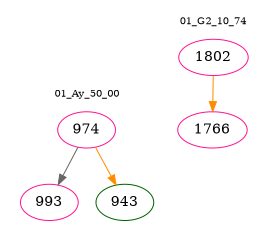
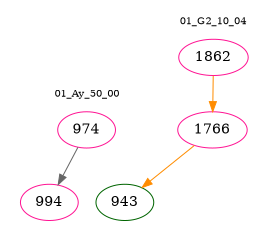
cluster "01_G2_10_74": label "01_G2_10_74" -> "01_G2_10_04"
node "1802": label "1802" -> "1862"
edge "974" -> "943": now "1766" -> "943"
node "993": label "993" -> "994"
